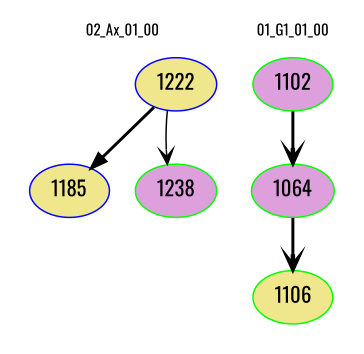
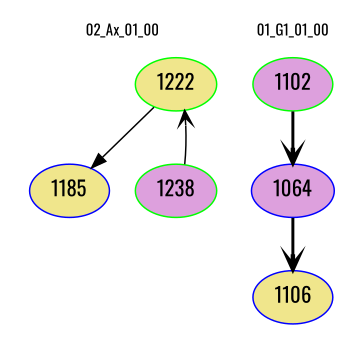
node "1222": color blue -> green
edge "1222" -> "1238": reversed
edge "1222" -> "1185": style bold -> solid
node "1064": color green -> blue
node "1106": color green -> blue
